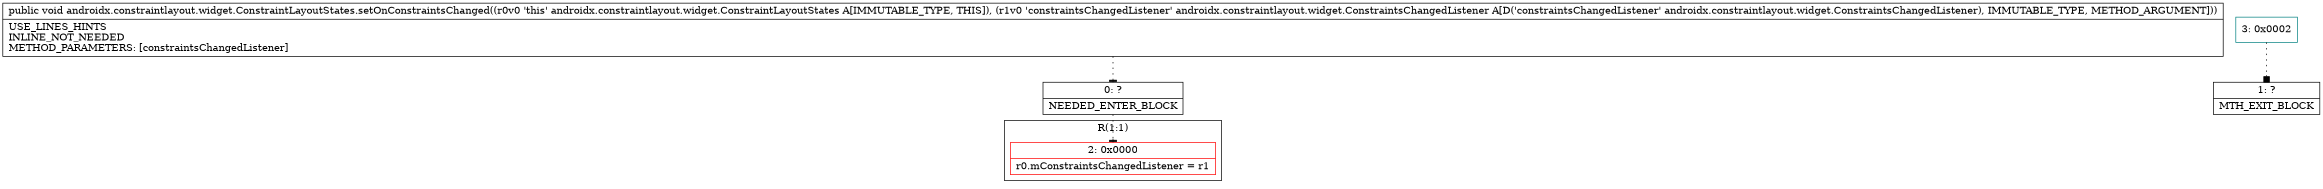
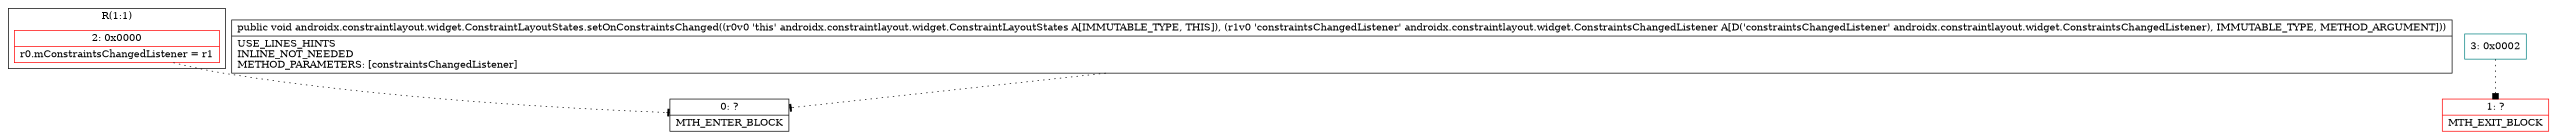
node "1: ?": color black -> red
node "0: ?": text "NEEDED_ENTER_BLOCK" -> "MTH_ENTER_BLOCK"
edge "0: ?" -> "2: 0x0000": reversed
